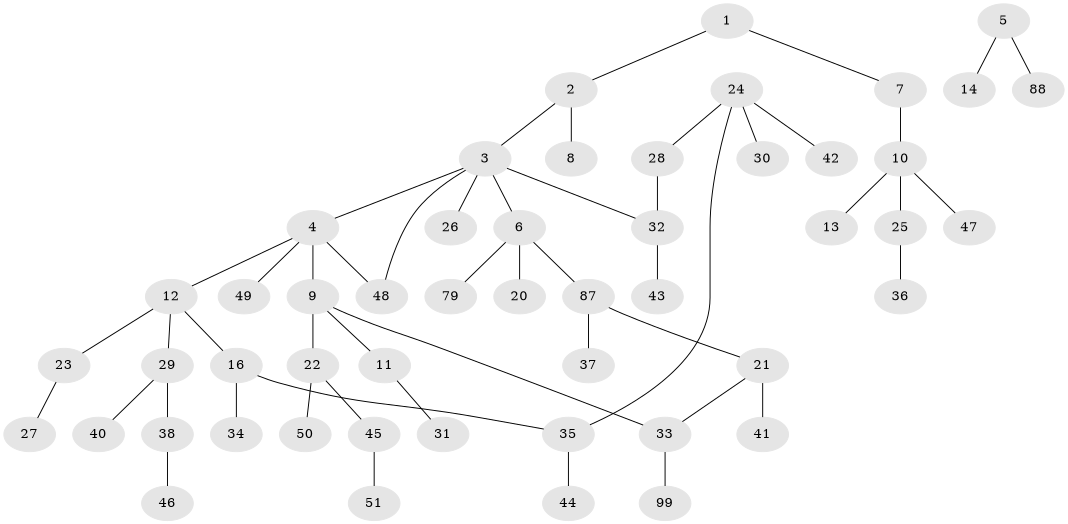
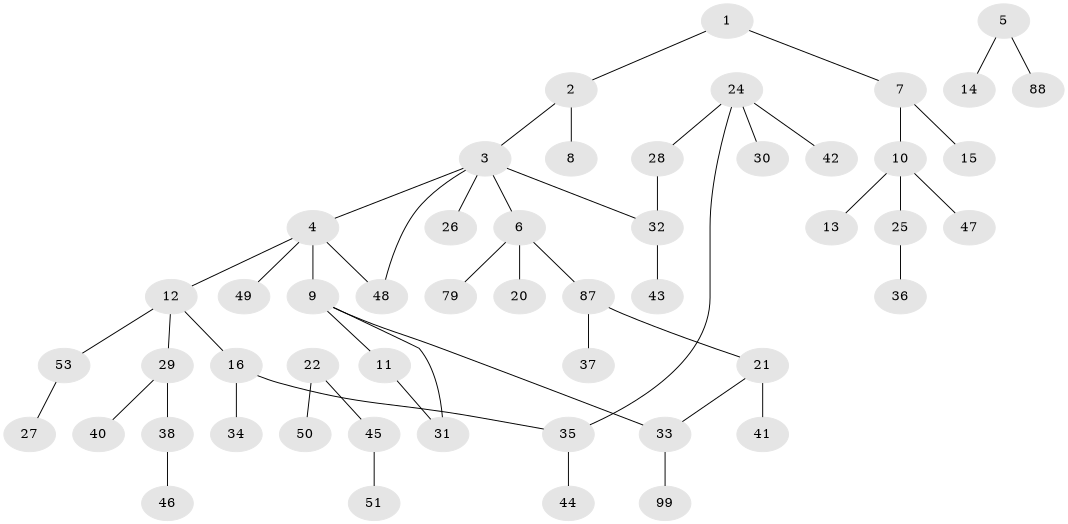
node "15": added
edge "9" -- "22": now "9" -- "31"
node "23": label "23" -> "53"
